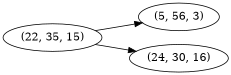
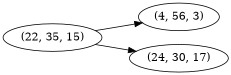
node "(5, 56, 3)": label "(5, 56, 3)" -> "(4, 56, 3)"
node "(24, 30, 16)": label "(24, 30, 16)" -> "(24, 30, 17)"
